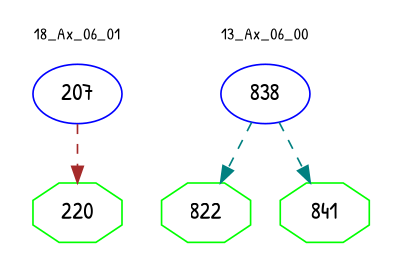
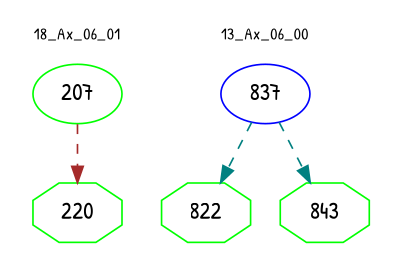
node "207": color blue -> green
node "838": label "838" -> "837"
node "841": label "841" -> "843"
